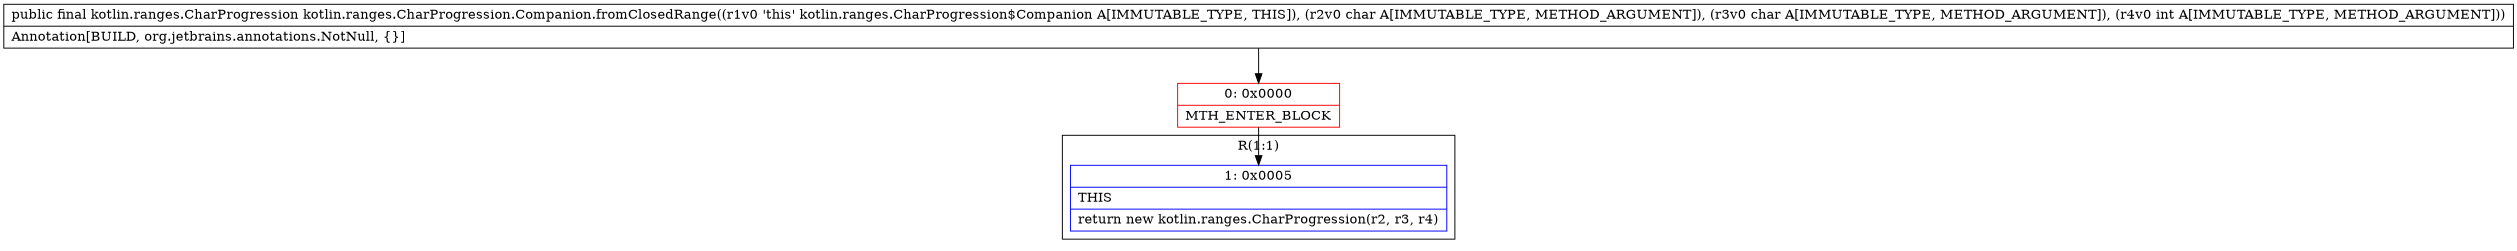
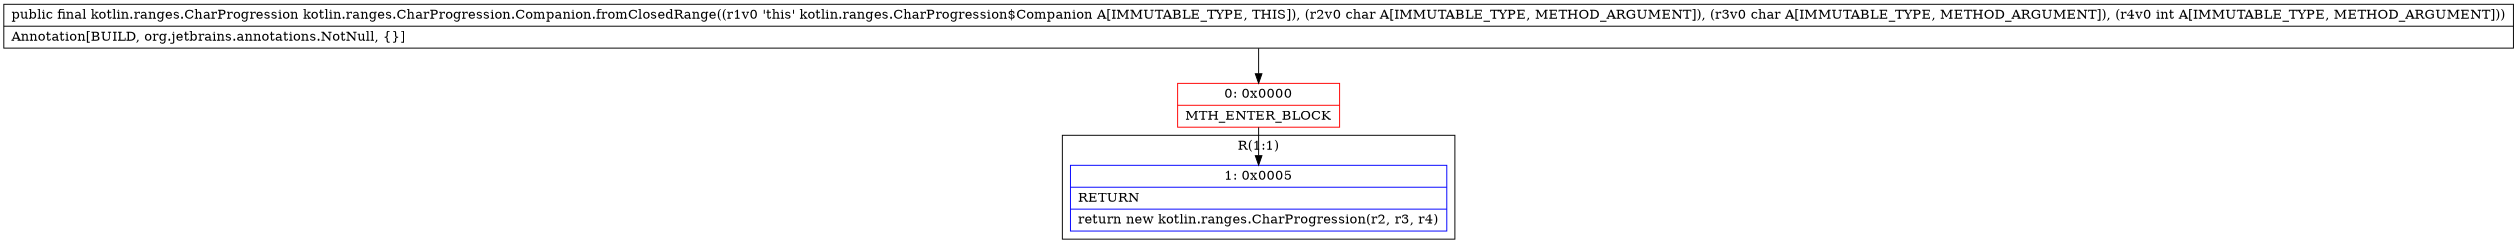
node "1: 0x0005": text "THIS" -> "RETURN"
